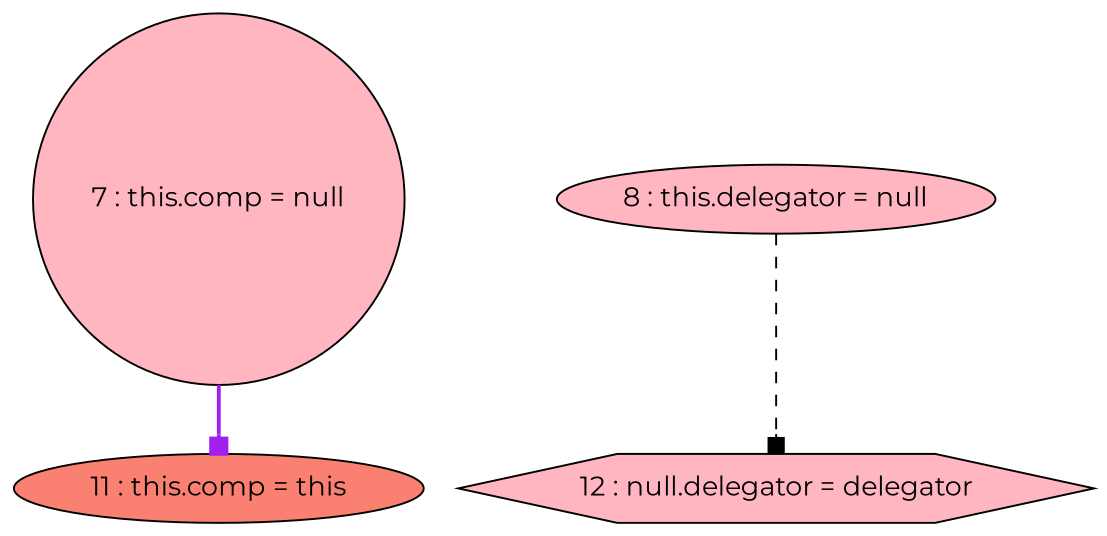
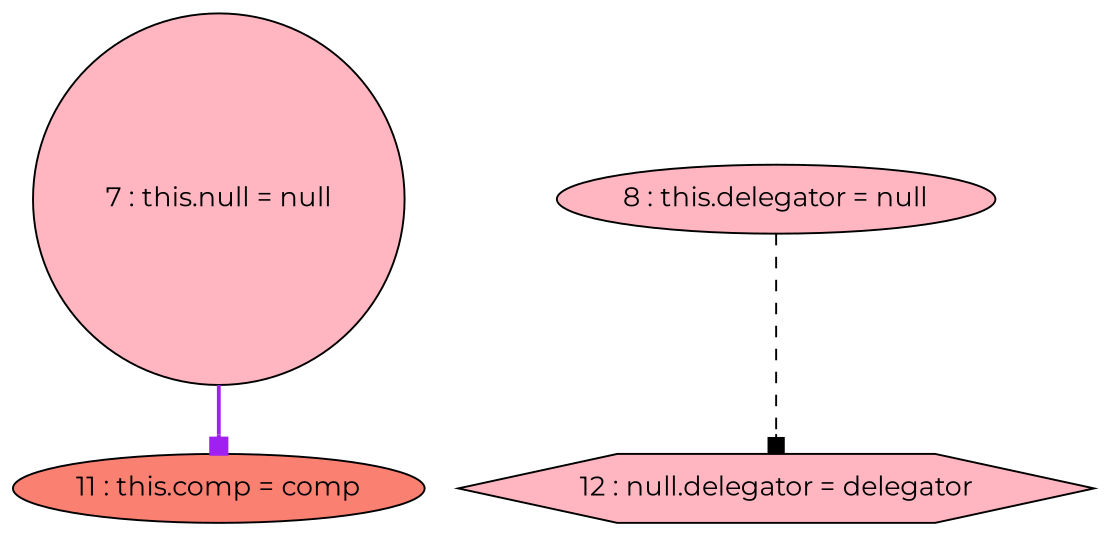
node "7 : this.comp = null": label "7 : this.comp = null" -> "7 : this.null = null"
node "11 : this.comp = this": label "11 : this.comp = this" -> "11 : this.comp = comp"
